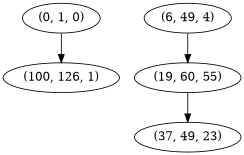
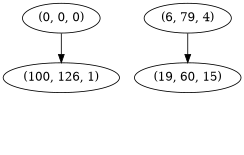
node "(0, 1, 0)": label "(0, 1, 0)" -> "(0, 0, 0)"
node "(6, 49, 4)": label "(6, 49, 4)" -> "(6, 79, 4)"
node "(19, 60, 55)": label "(19, 60, 55)" -> "(19, 60, 15)"
node "(37, 49, 23)": removed
